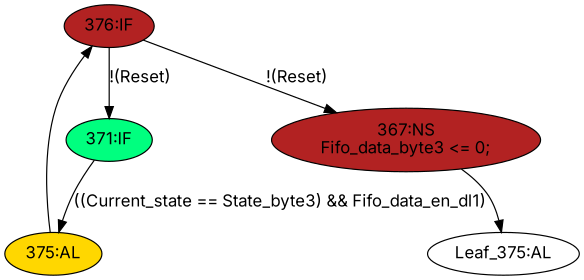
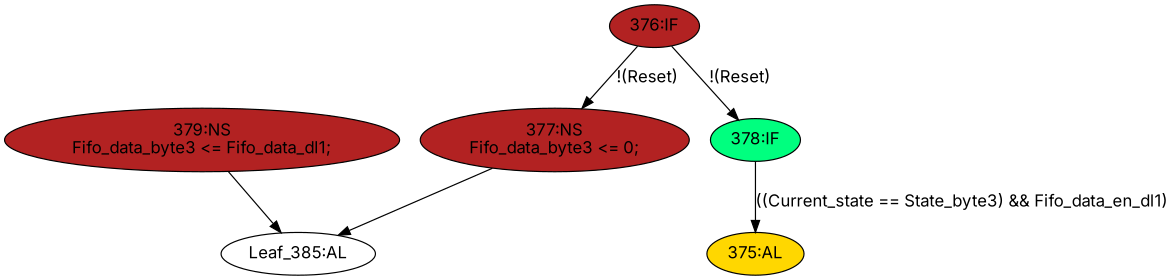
edge "375:AL" -> "376:IF": removed
node "371:IF": label "371:IF" -> "378:IF"
node "379:NS Fifo_data_byte3 <= Fifo_data_dl1;": added
node "367:NS Fifo_data_byte3 <= 0;": label "367:NS Fifo_data_byte3 <= 0;" -> "377:NS Fifo_data_byte3 <= 0;"
node "Leaf_375:AL": label "Leaf_375:AL" -> "Leaf_385:AL"
